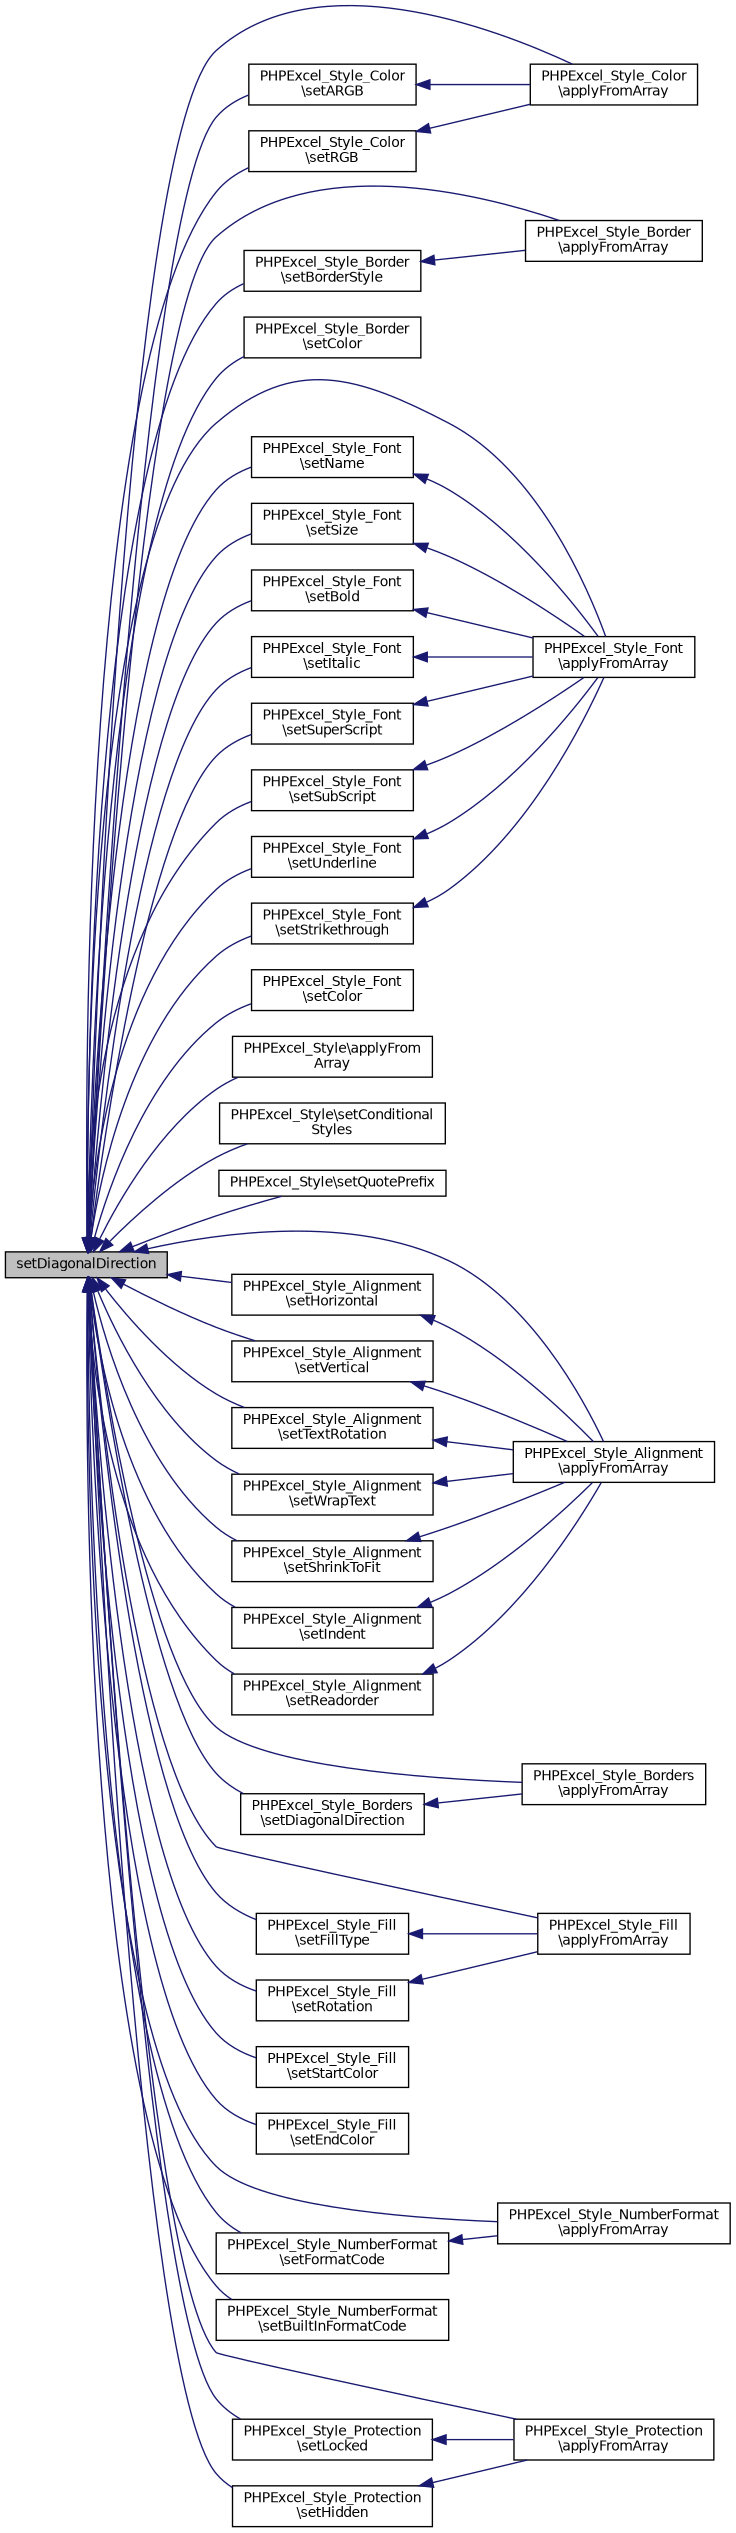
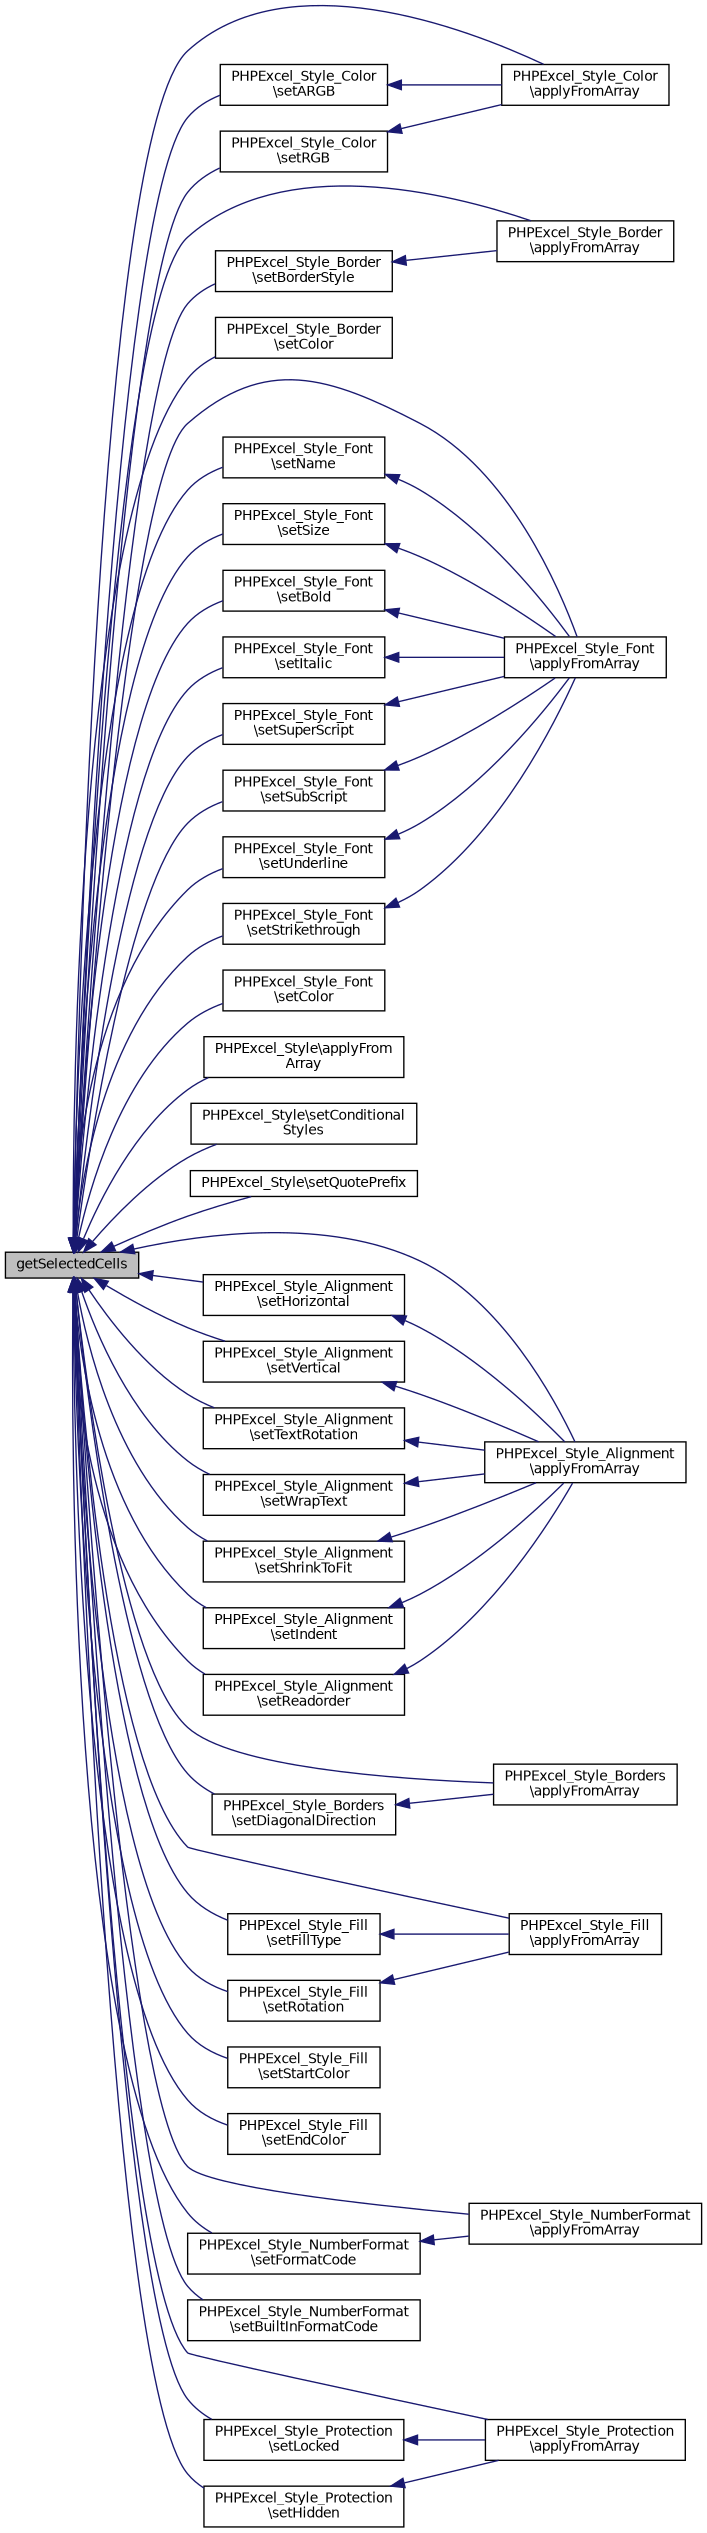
node "setDiagonalDirection": label "setDiagonalDirection" -> "getSelectedCells"
